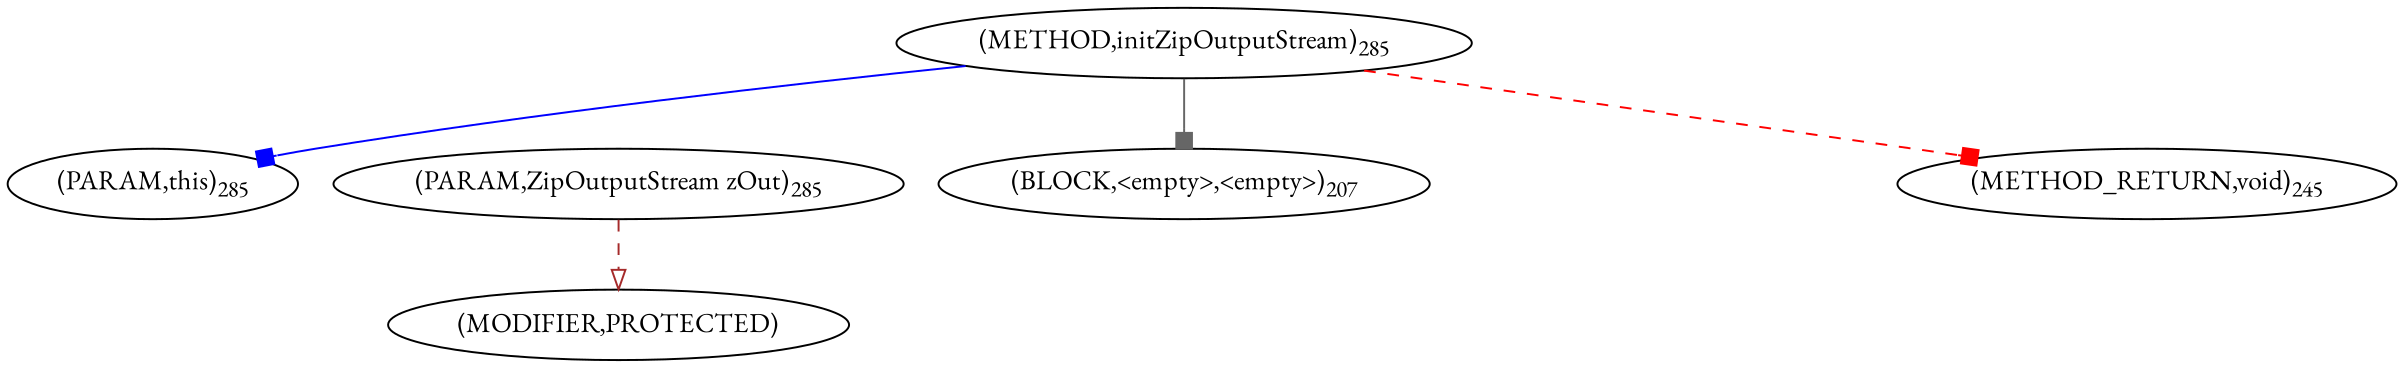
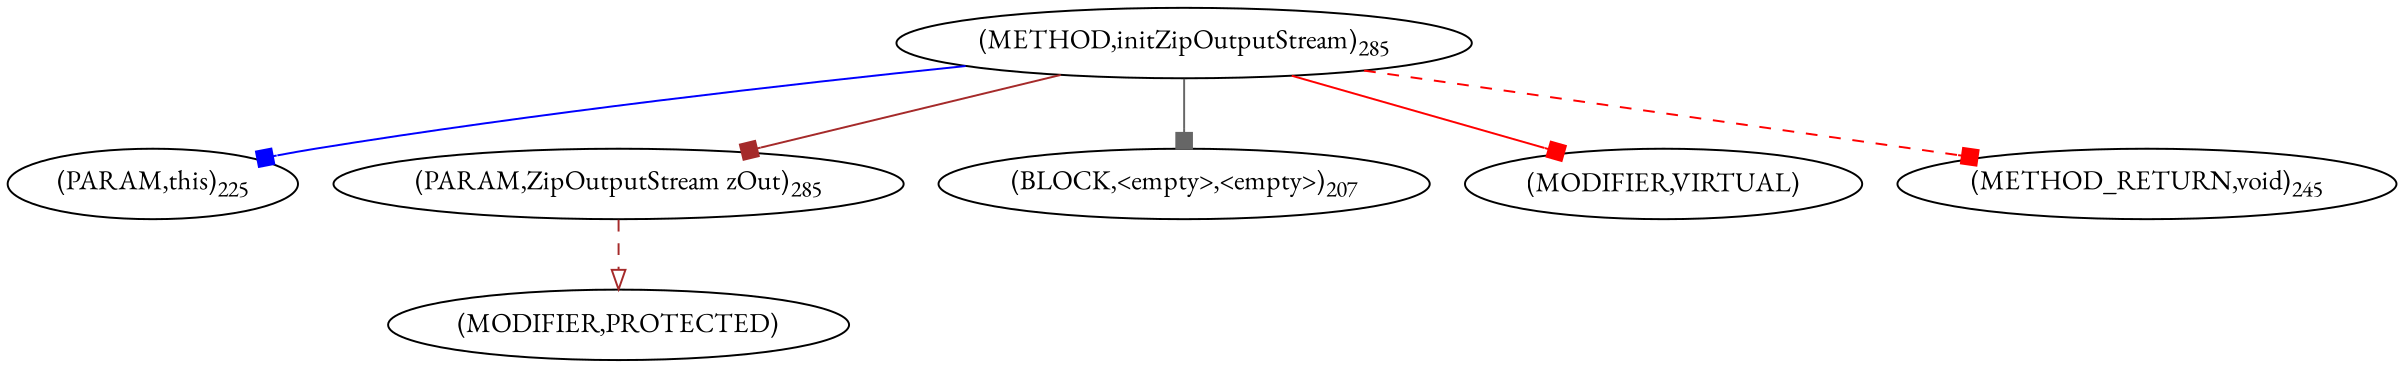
edge "(METHOD,initZipOutputStream)" -> "(PARAM,ZipOutputStream zOut)": added
node "(PARAM,this)": text "285" -> "225"
node "(MODIFIER,VIRTUAL)": added
